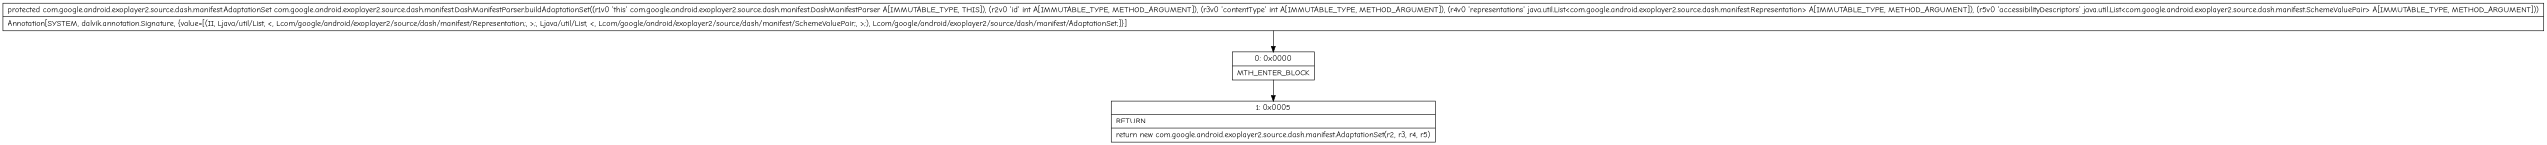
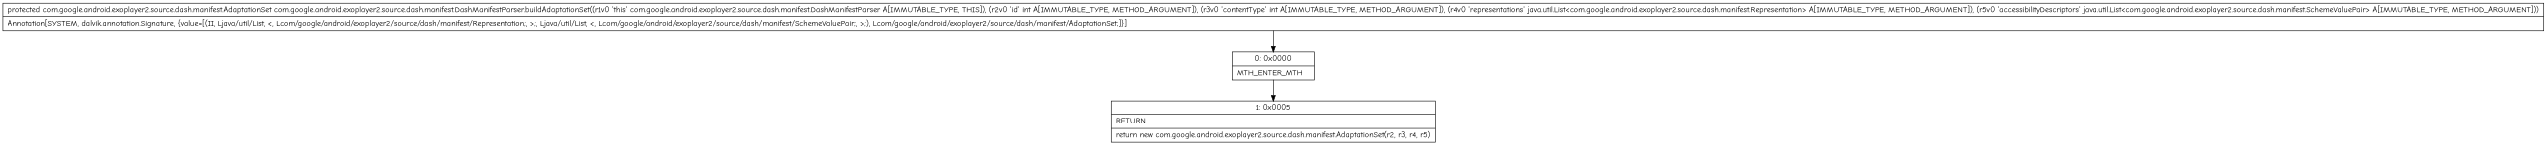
node "0: 0x0000": text "MTH_ENTER_BLOCK" -> "MTH_ENTER_MTH"
